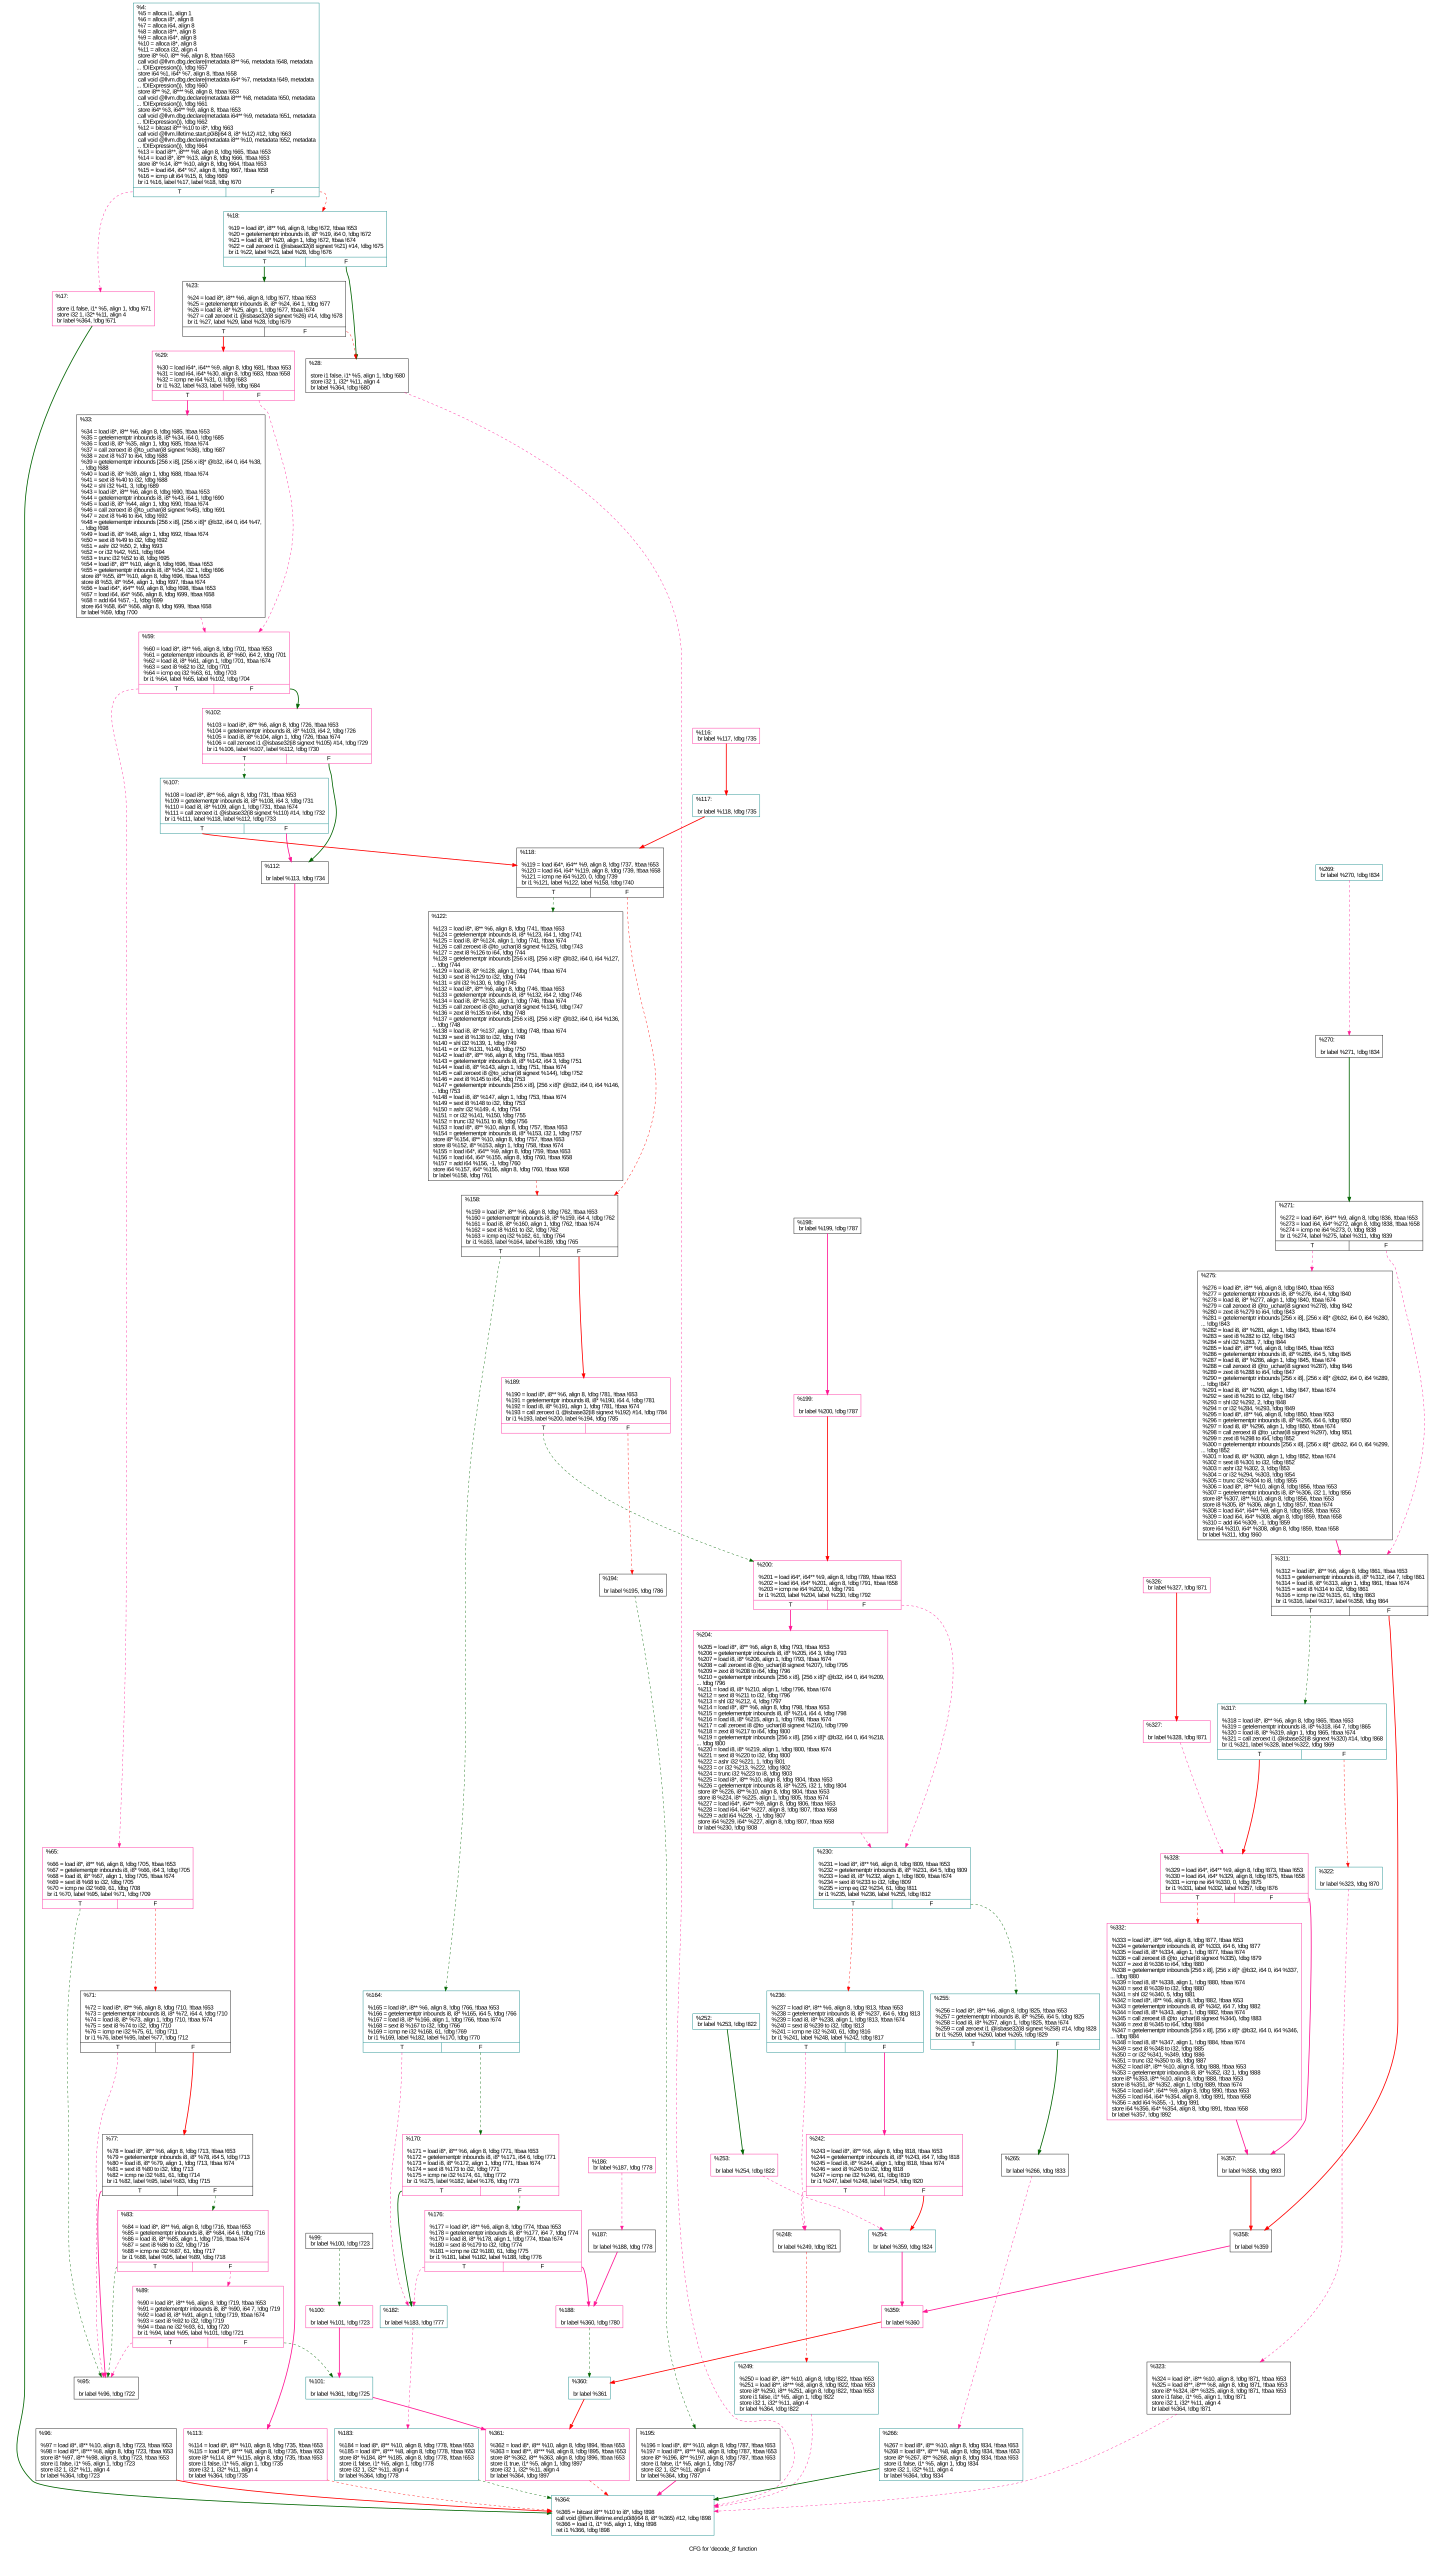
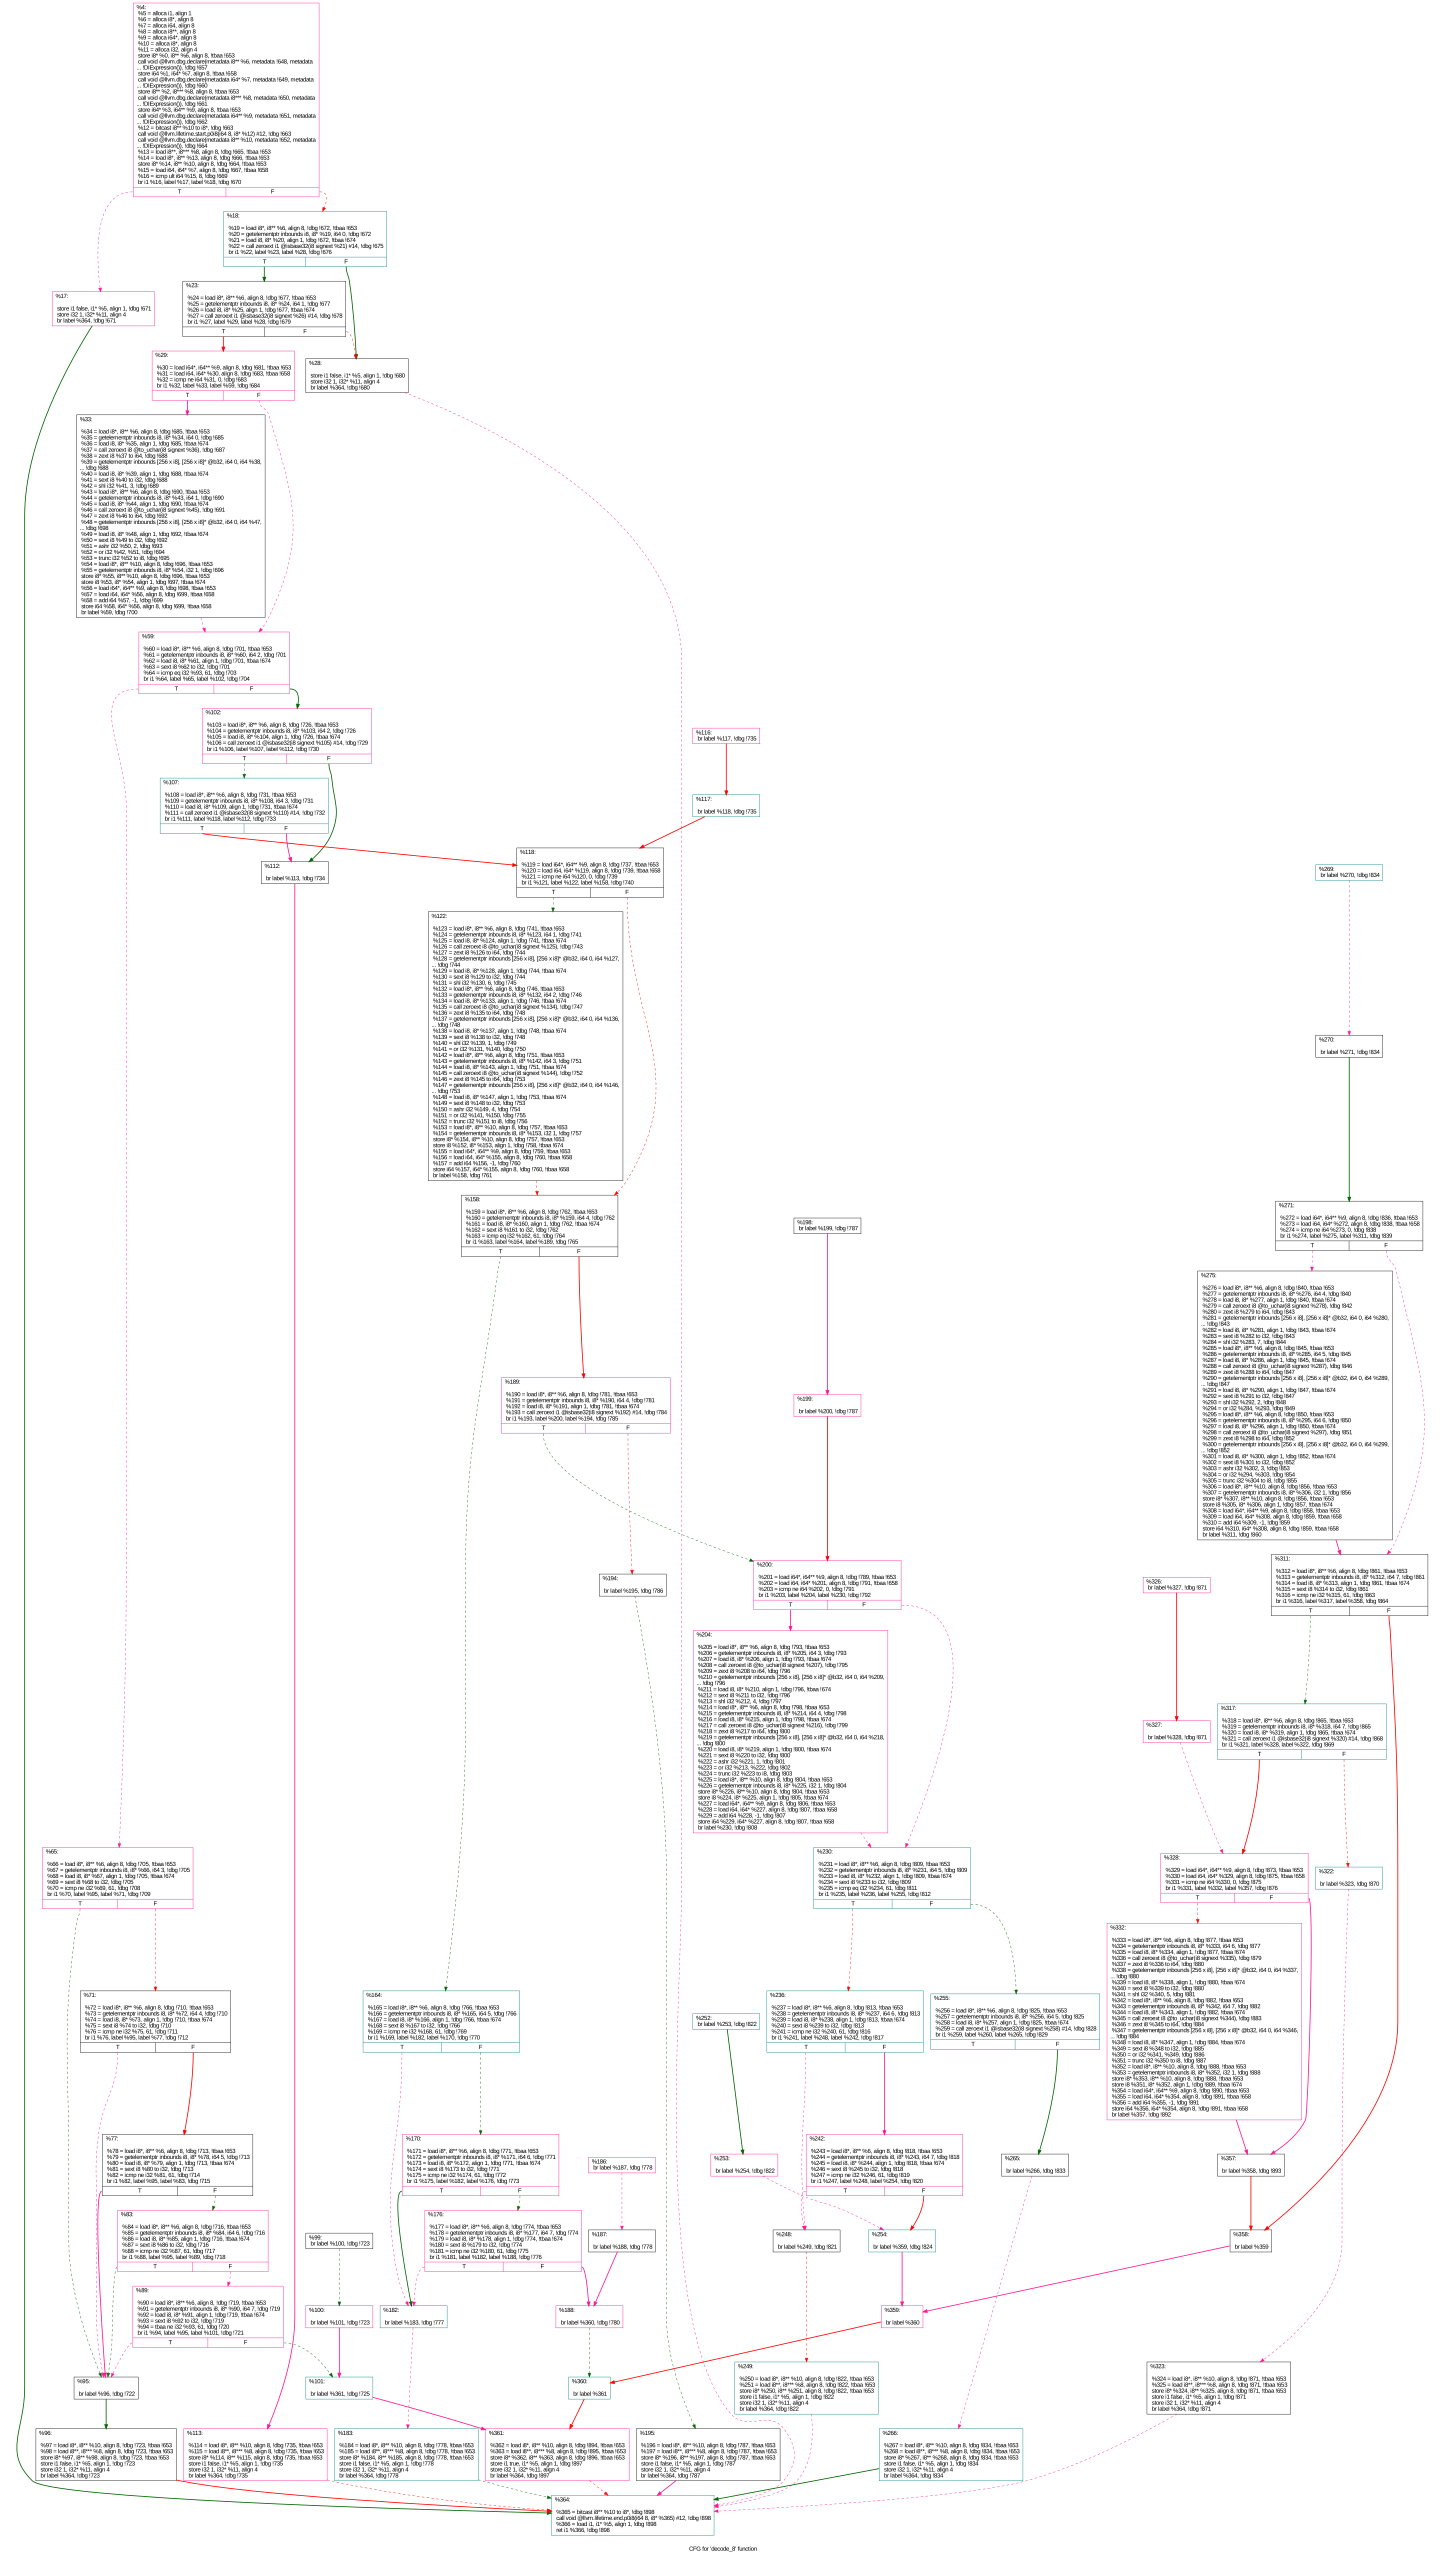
node "%4:": color teal -> deeppink
node "%59:": text "%64 = icmp eq i32 %63, 61, !dbg !703" -> "%64 = icmp eq i32 %93, 61, !dbg !703"
edge "%95:" -> "%96:": added
